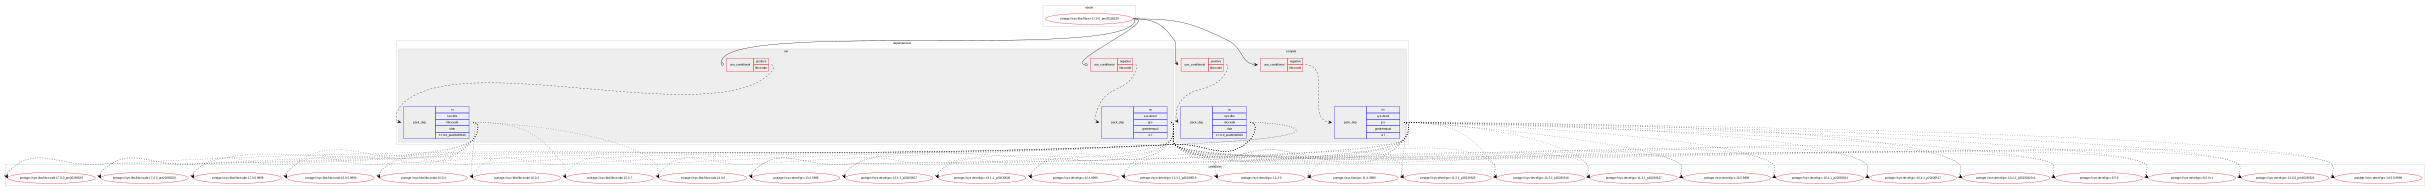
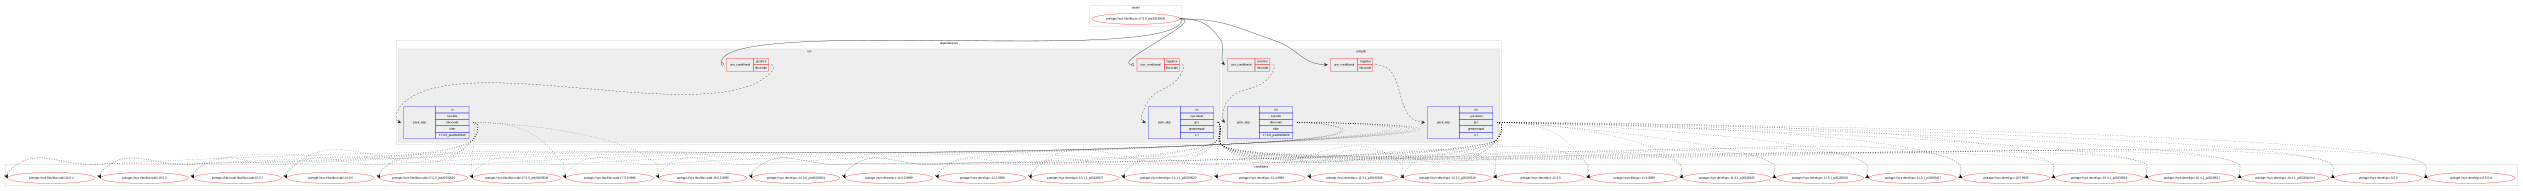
node "portage://sys-libs/libcxxabi-15.0.7": label "portage://sys-libs/libcxxabi-15.0.7" -> "portage://libcxxabi-libs/libcxxabi-15.0.7"
node "portage://sys-devel/gcc-12.3.1_p20230526": added
